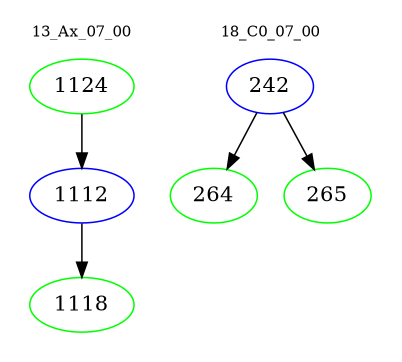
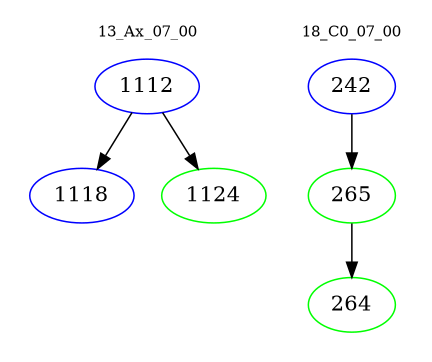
edge "1124" -> "1112": reversed
edge "242" -> "264": now "265" -> "264"
node "1118": color green -> blue
